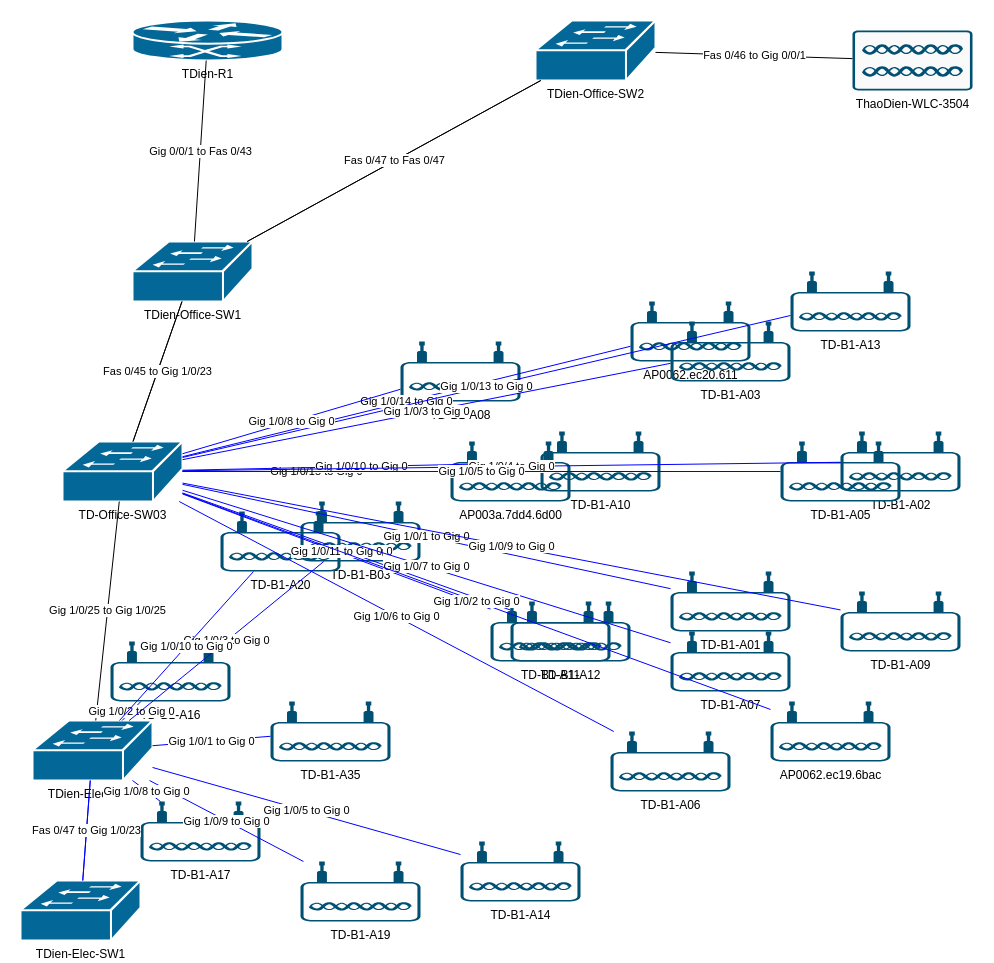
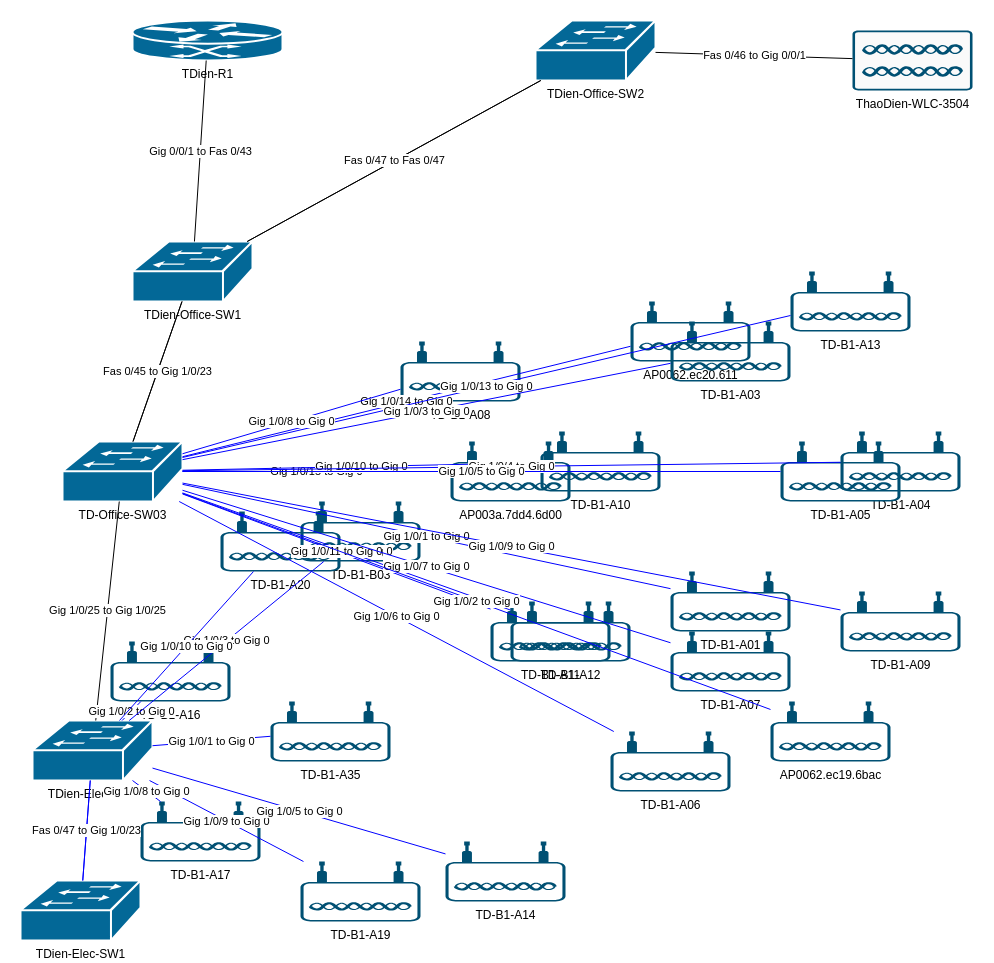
node "TD-B1-A02": label "TD-B1-A02" -> "TD-B1-A04"
node "TD-B1-A14": moved (521, 872) -> (506, 872)
